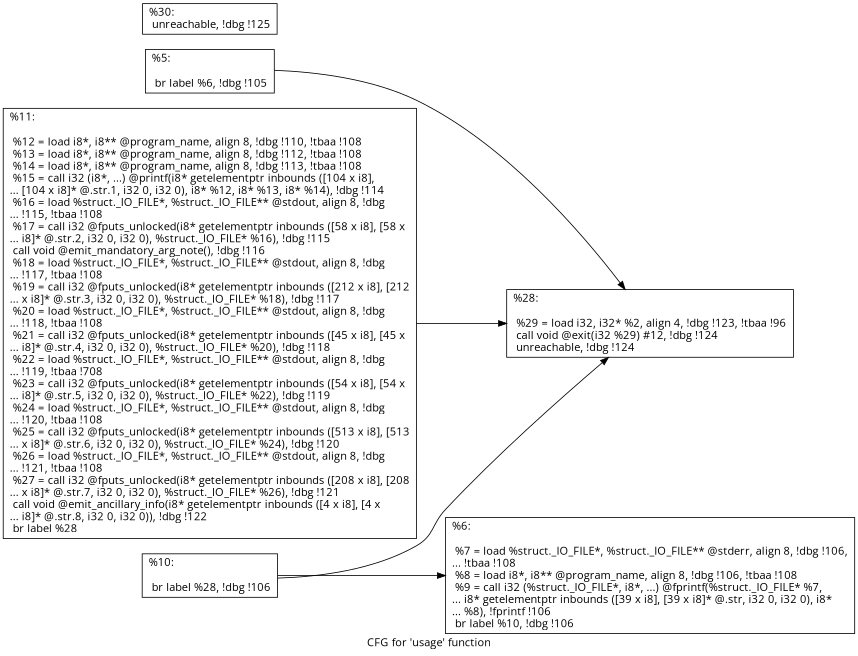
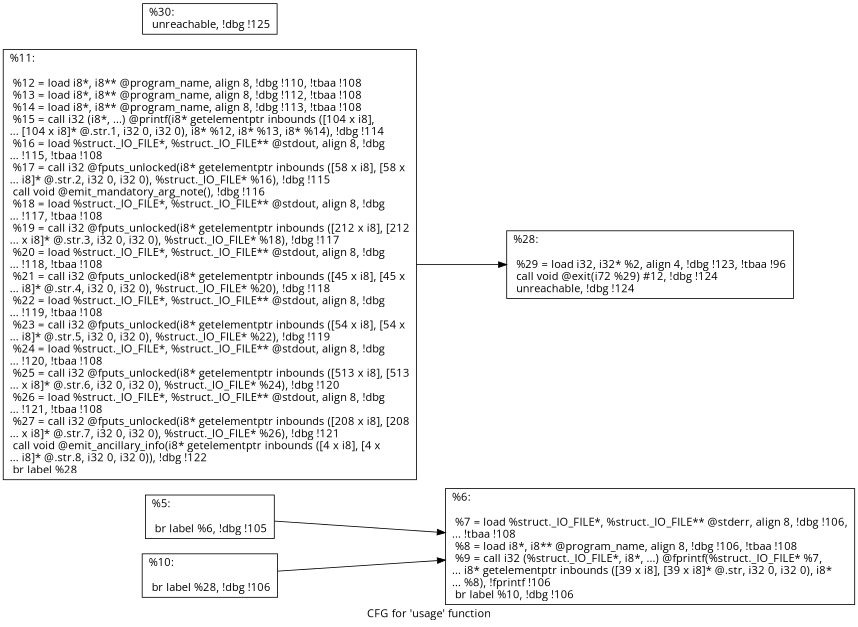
edge "%5:" -> "%28:": now "%5:" -> "%6:"
node "%28:": text "call void @exit(i32 %29) #12, !dbg !124" -> "call void @exit(i72 %29) #12, !dbg !124"
node "%11:": text "... !119, !tbaa !708" -> "... !119, !tbaa !108"
edge "%10:" -> "%28:": removed
